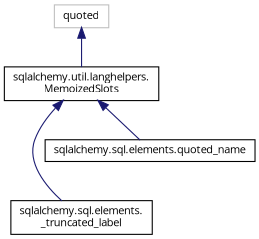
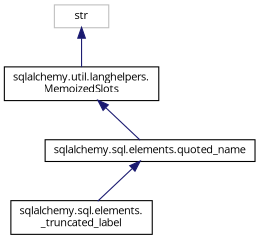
node "quoted": label "quoted" -> "str"
edge "sqlalchemy.sql.elements. _truncated_label" -> "sqlalchemy.util.langhelpers. MemoizedSlots": now "sqlalchemy.sql.elements. _truncated_label" -> "sqlalchemy.sql.elements.quoted_name"
